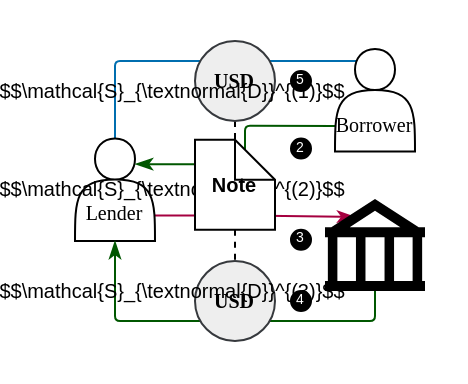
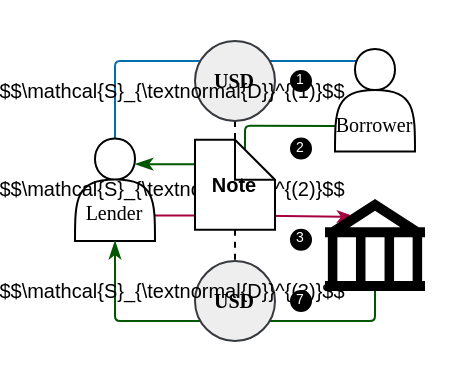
node "5": label "5" -> "1"
node "4": label "4" -> "7"
